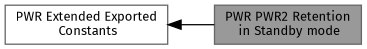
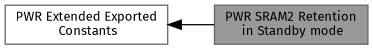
node "PWR PWR2 Retention in Standby mode": label "PWR PWR2 Retention in Standby mode" -> "PWR SRAM2 Retention in Standby mode"
